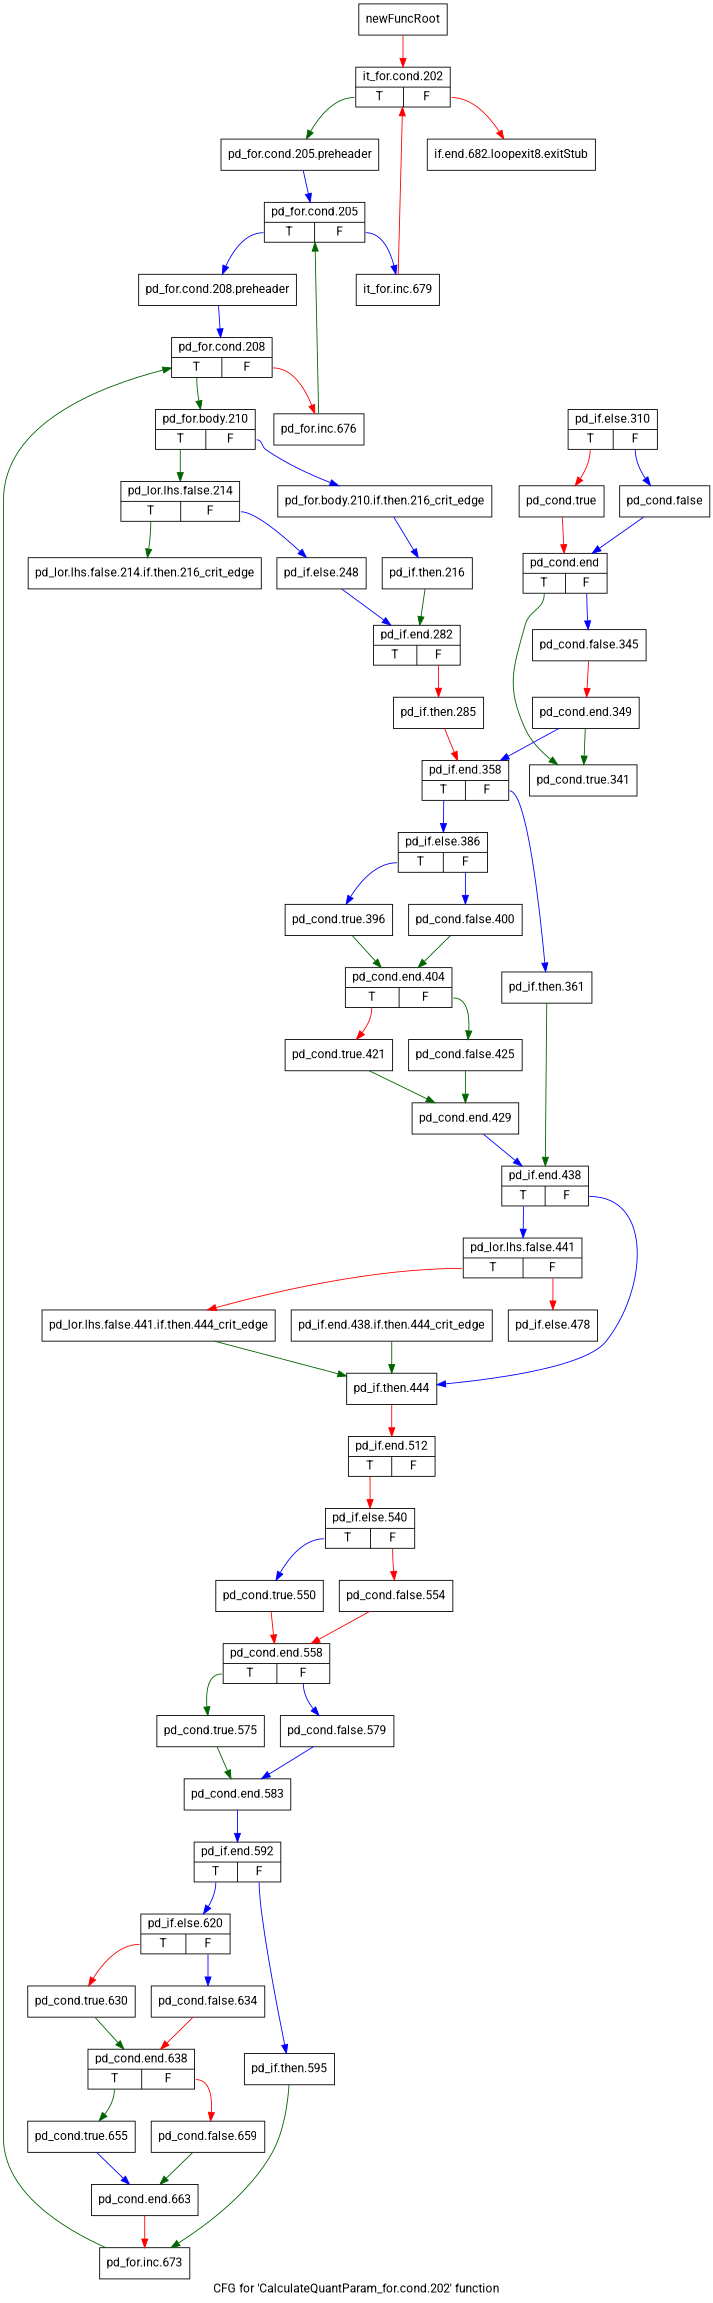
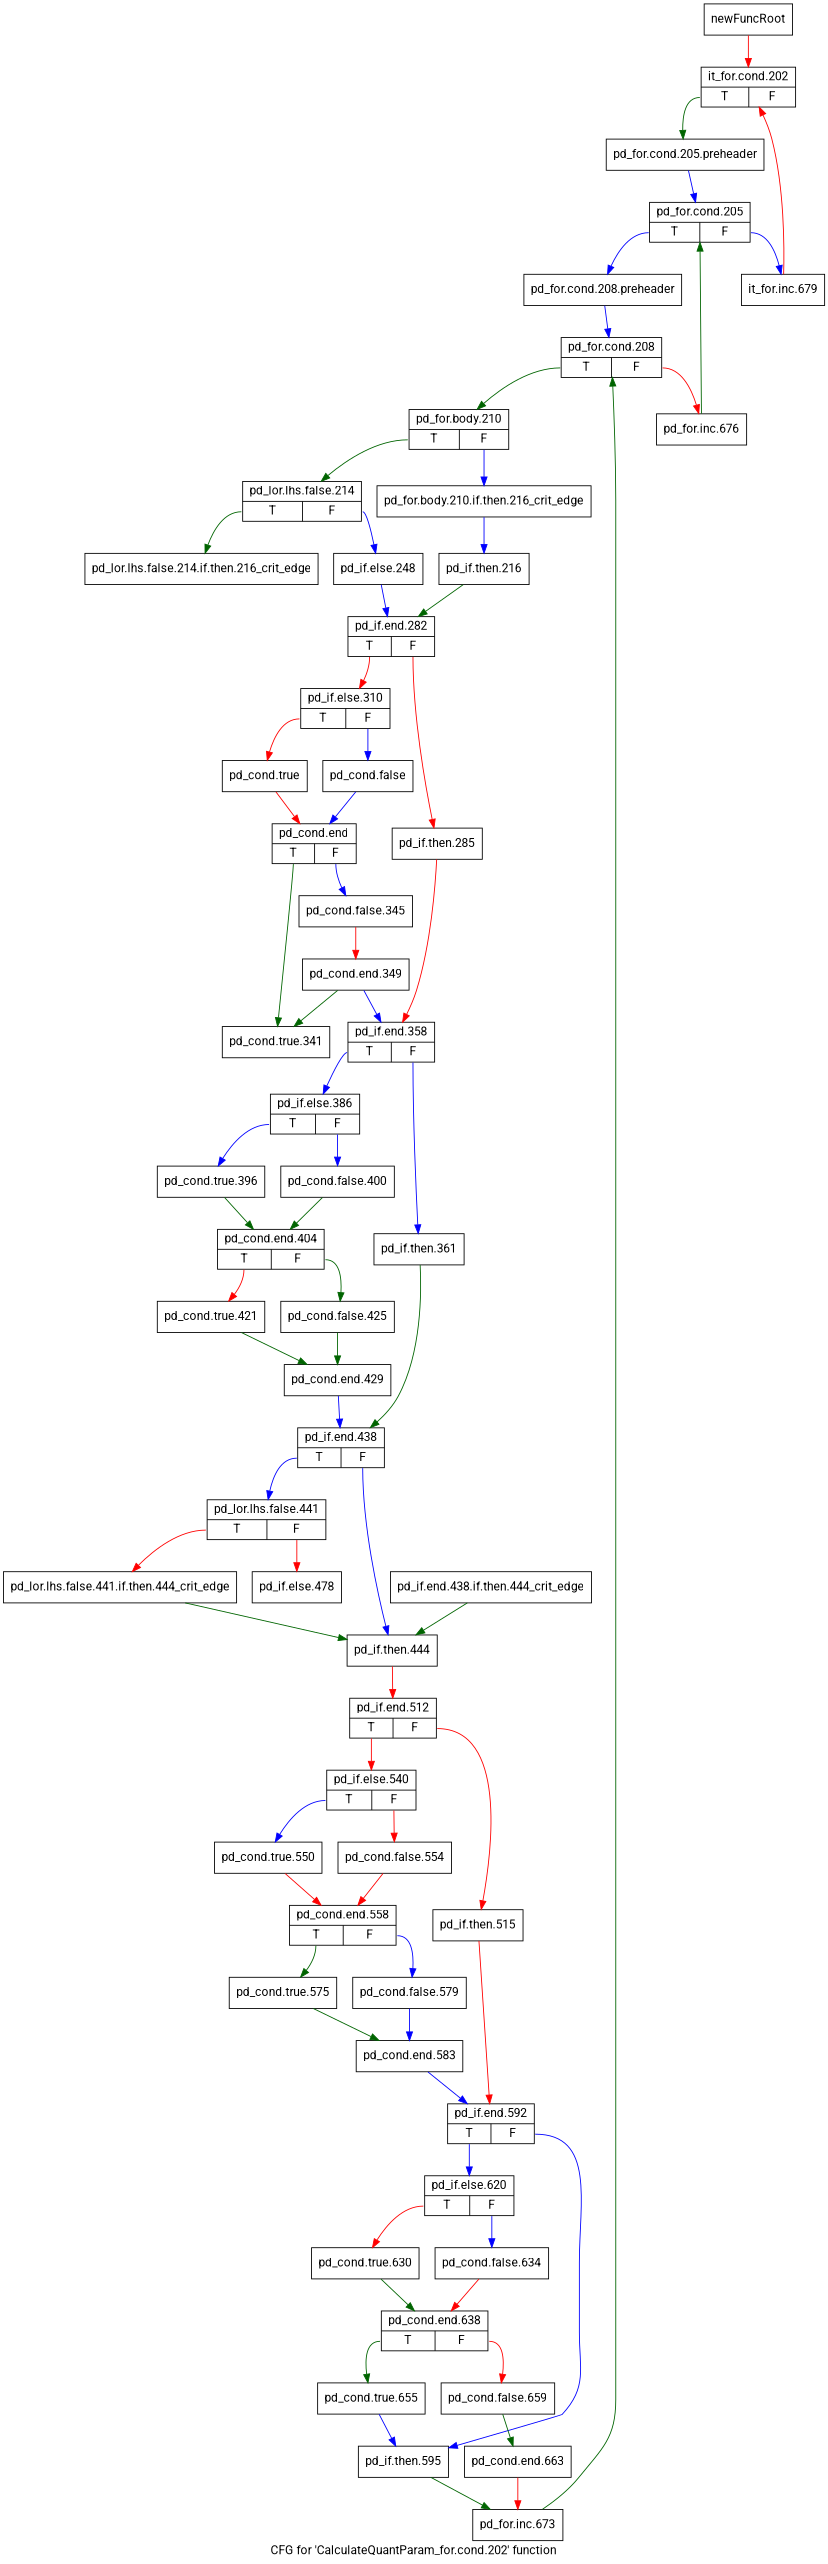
node "if.end.682.loopexit8.exitStub": removed
edge "pd_if.end.282" -> "pd_if.else.310": added
node "pd_if.then.515": added
edge "pd_cond.true.655" -> "pd_cond.end.663": now "pd_cond.true.655" -> "pd_if.then.595"
